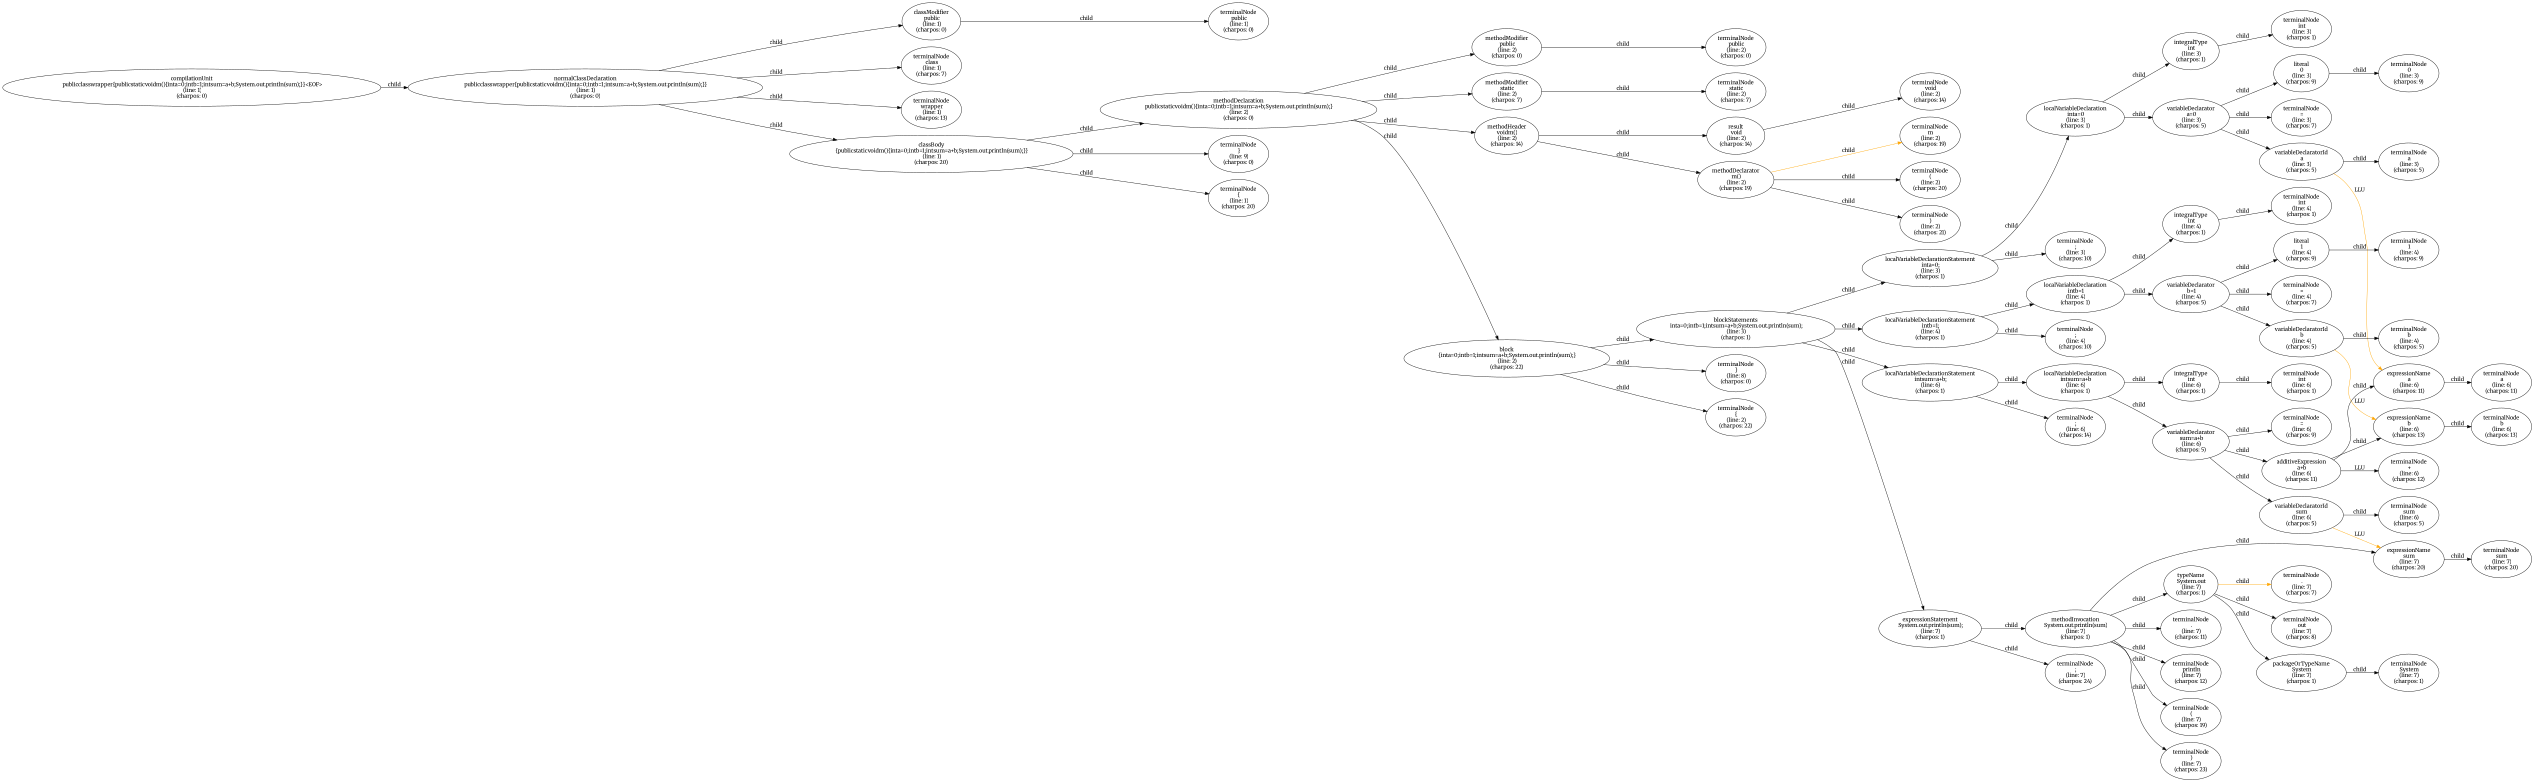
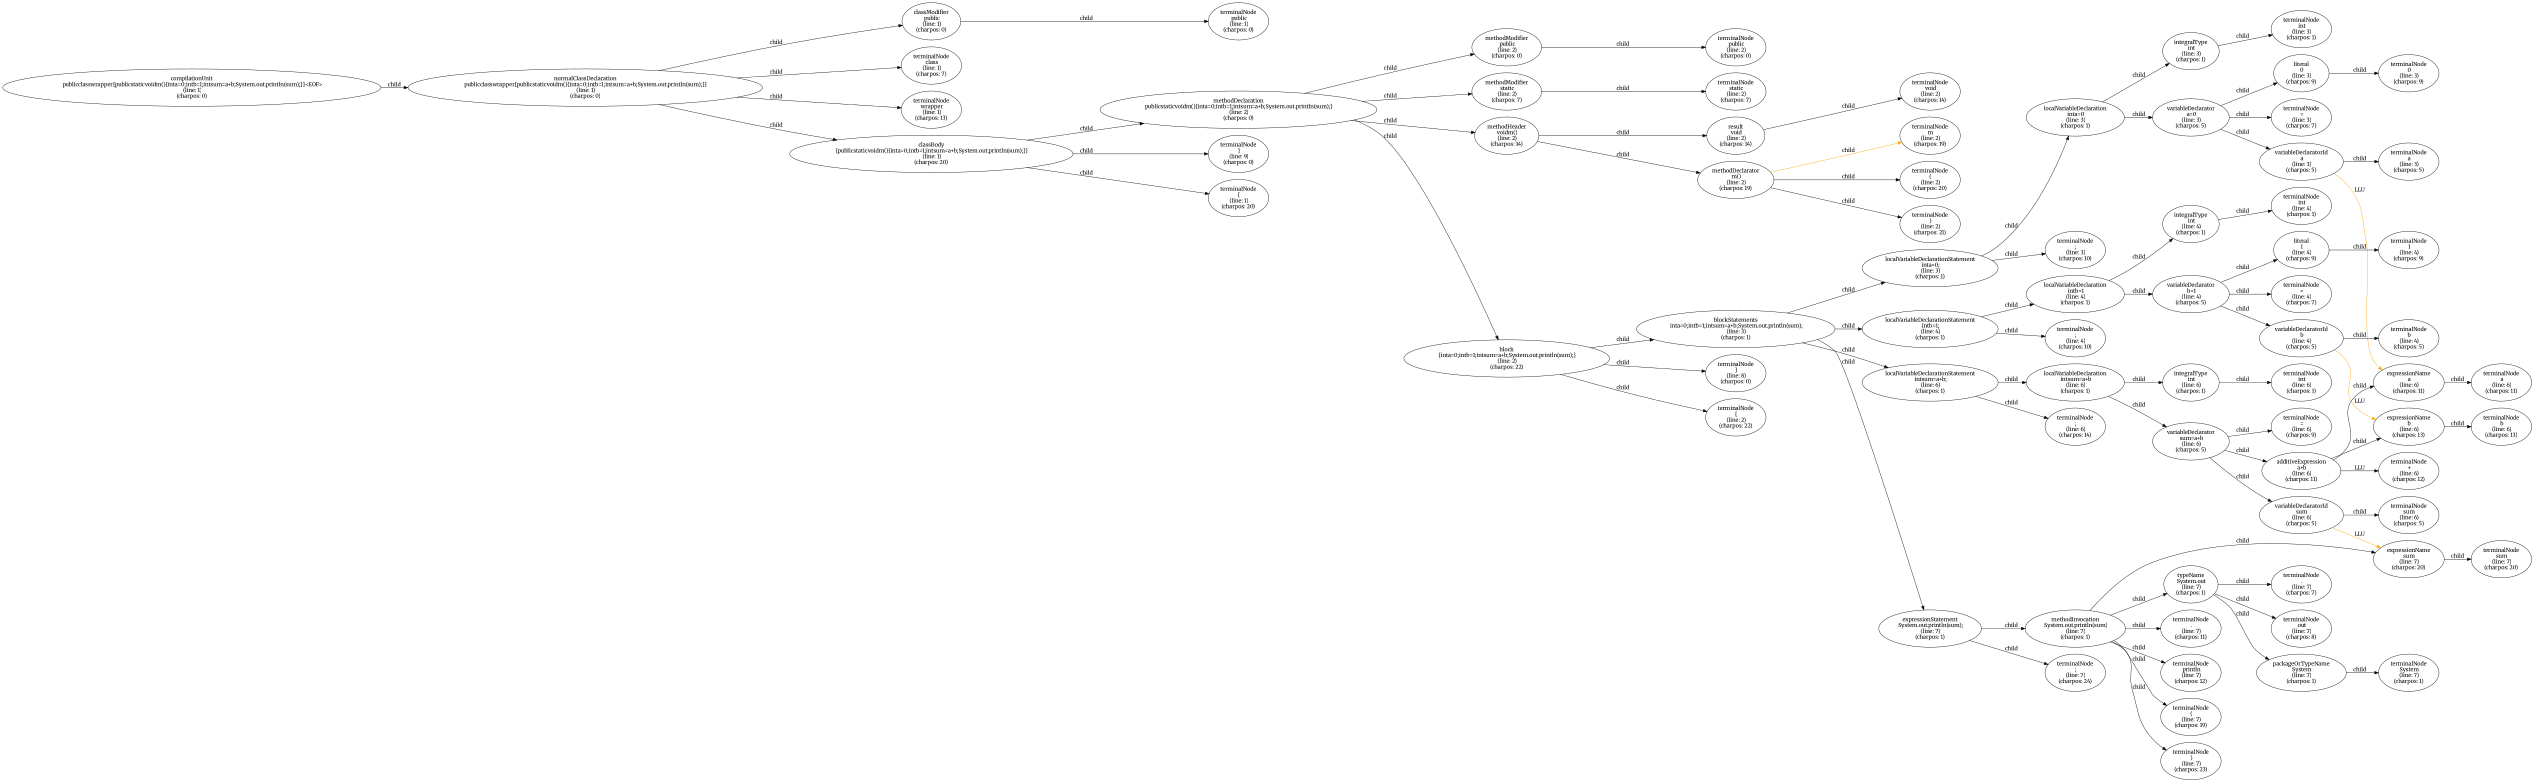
edge "typeName System.out (line: 7) (charpos: 1)" -> "terminalNode . (line: 7) (charpos: 7)": color orange -> black
